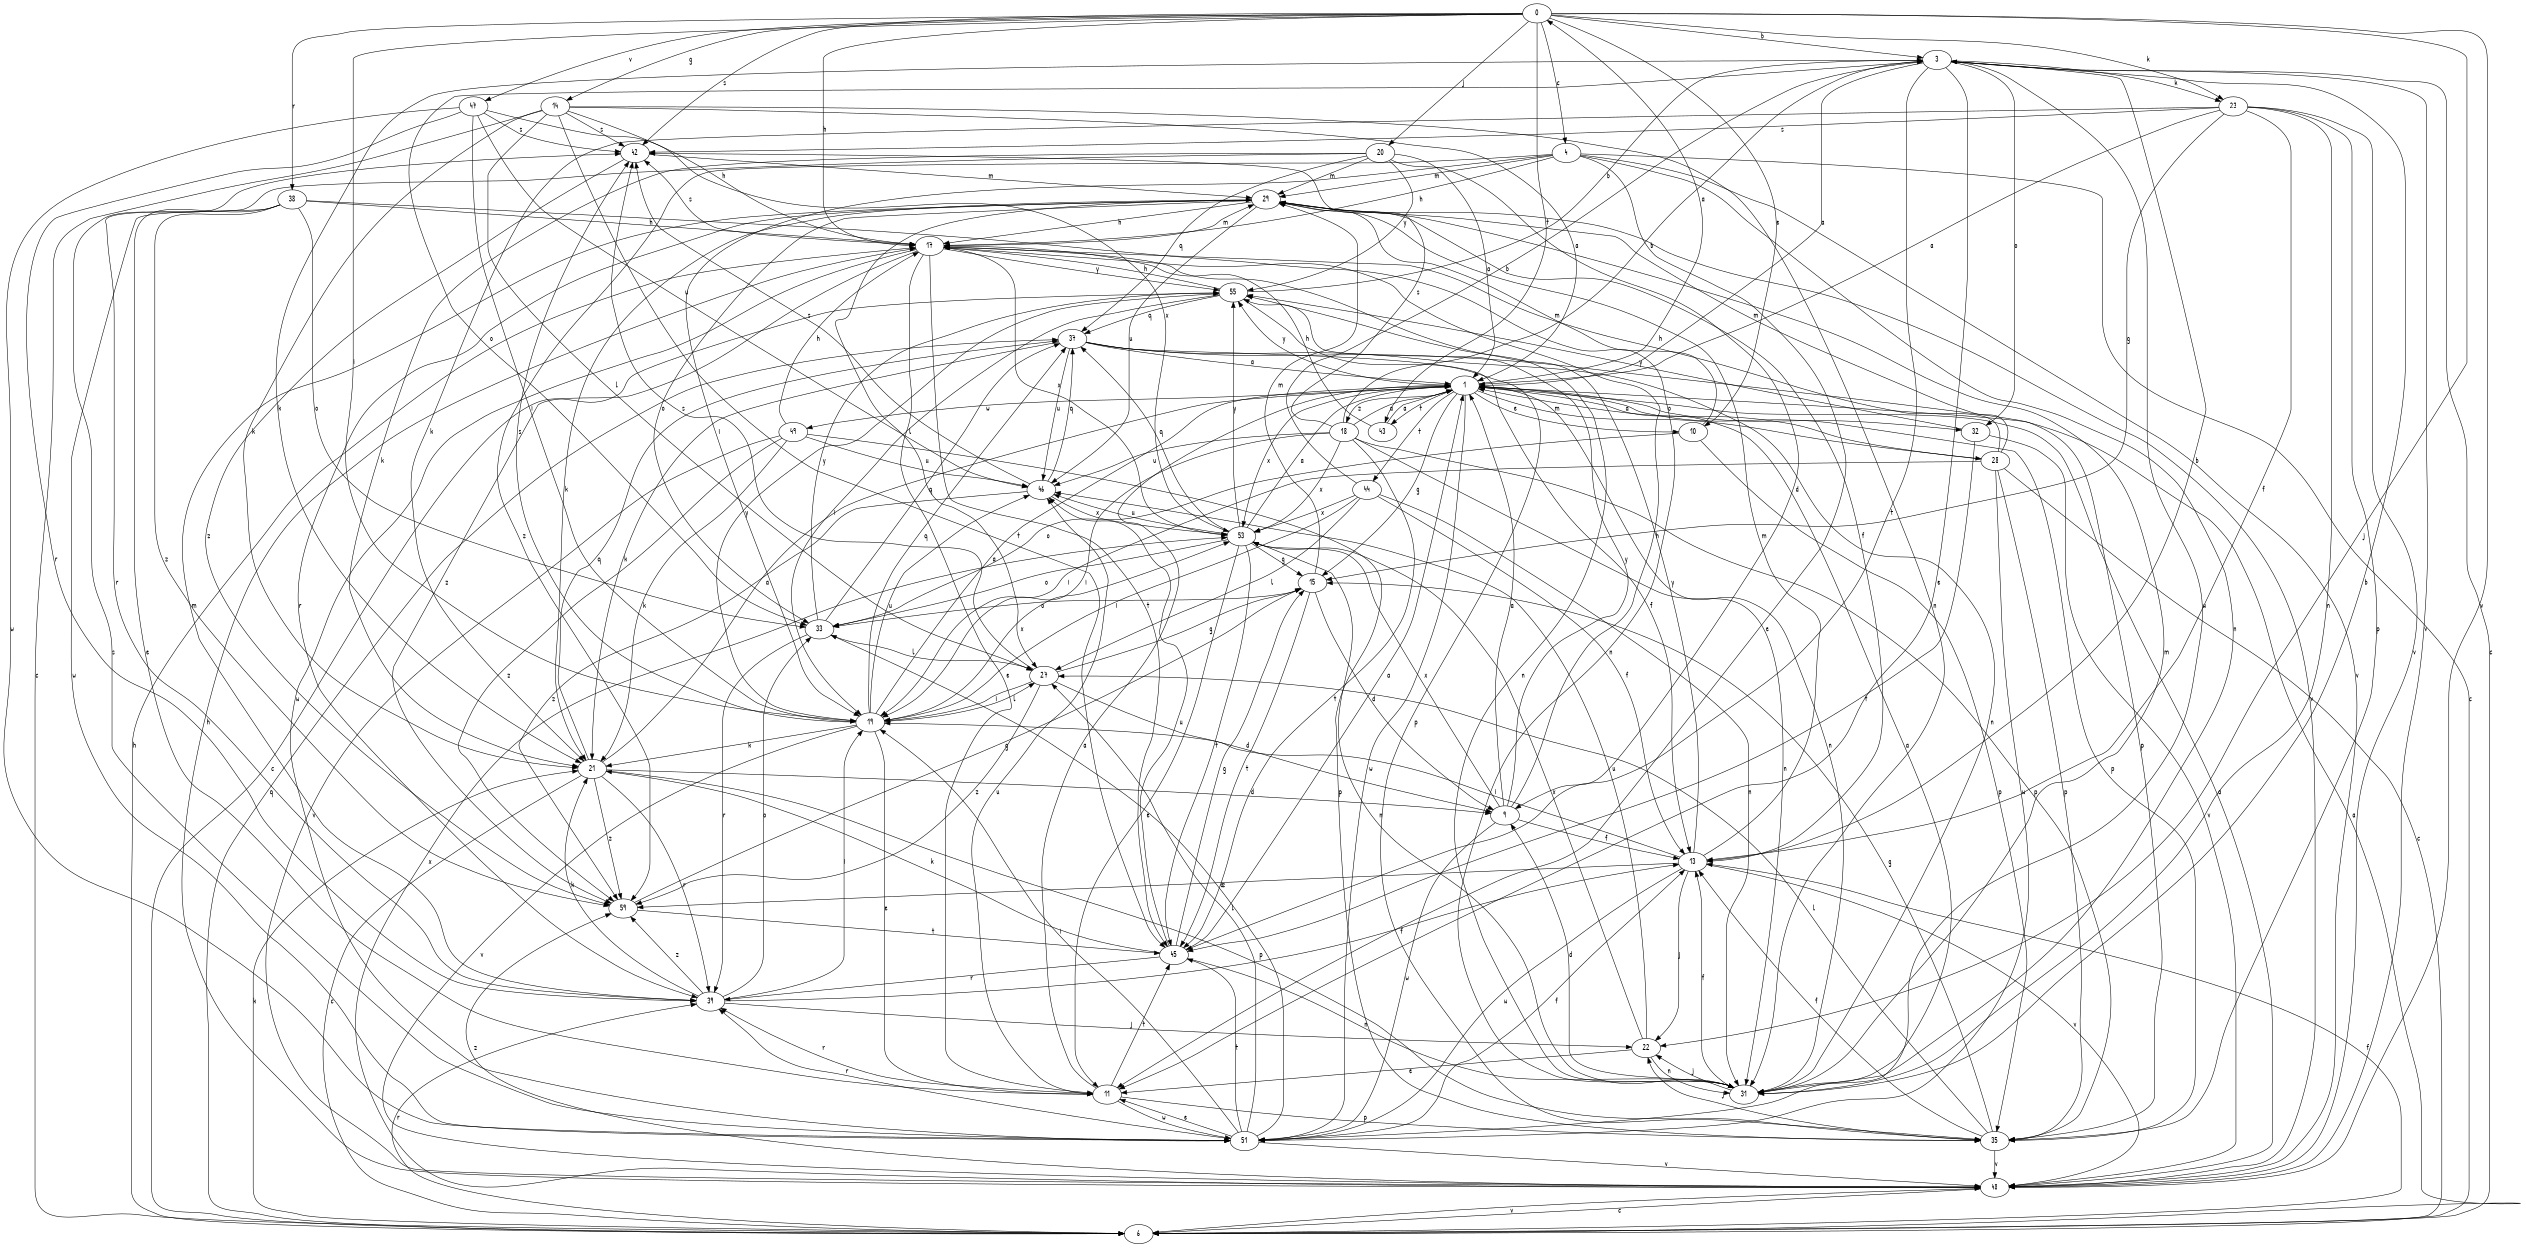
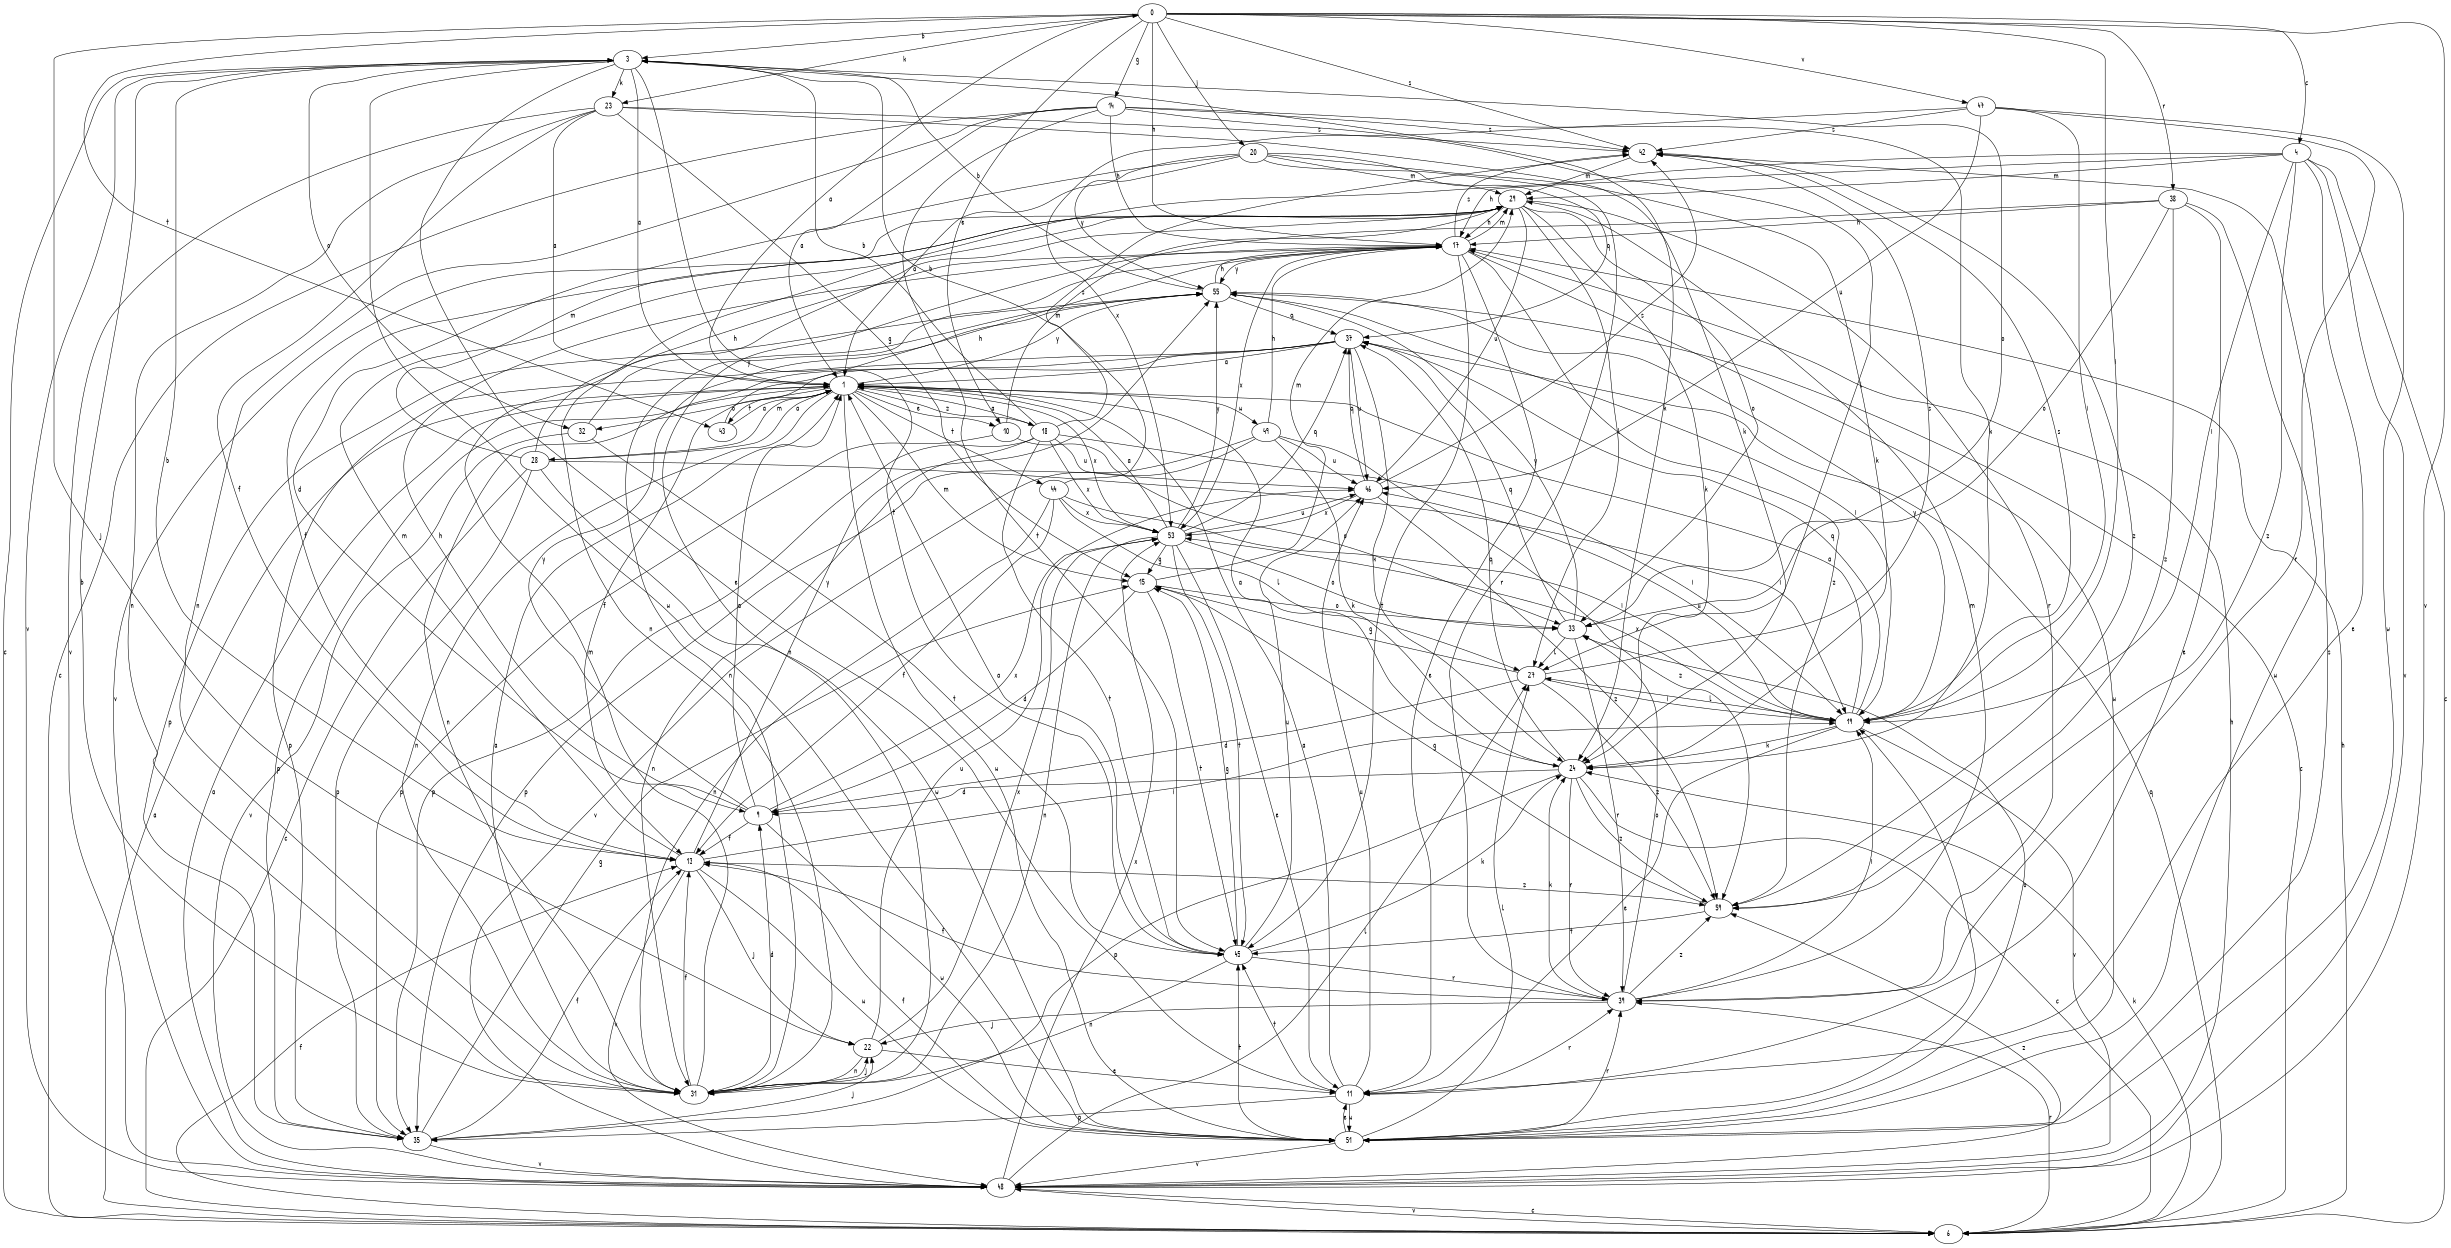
edge "1" -> "15": label "g" -> "m"
edge "23" -> "35": removed, label "p"
edge "35" -> "27": now "48" -> "27"
node "21": label "21" -> "24"
